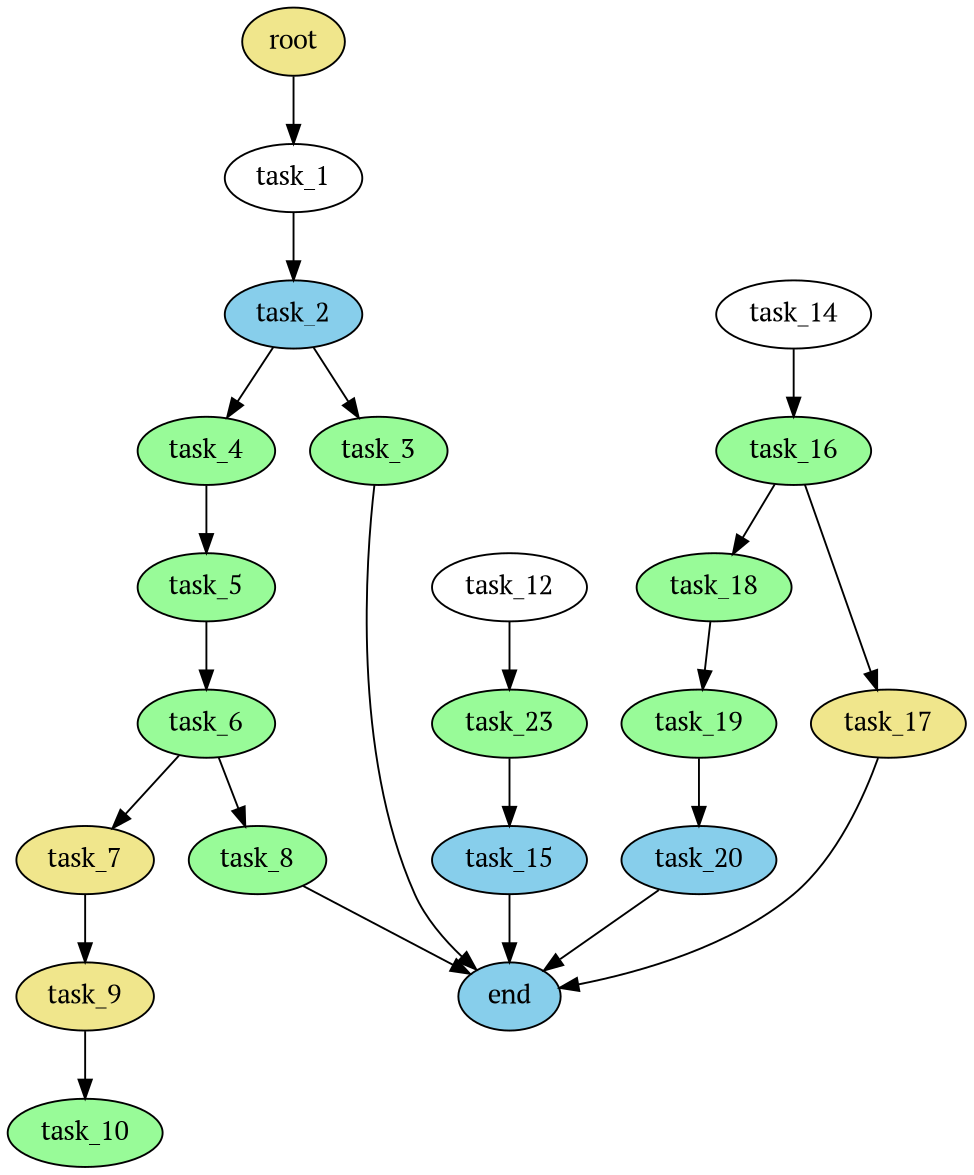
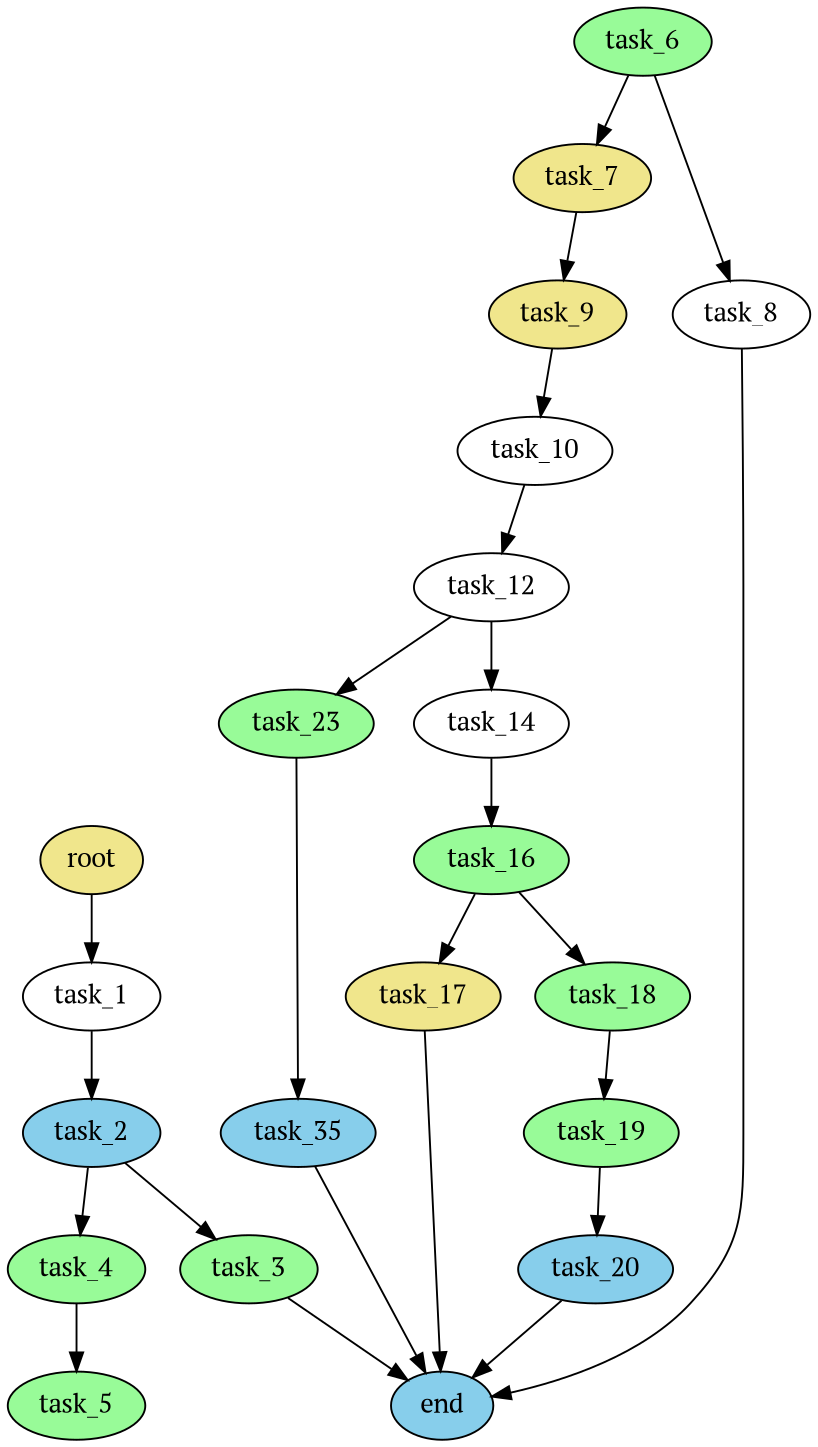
edge "task_10" -> "task_12": added
edge "task_5" -> "task_6": removed
edge "task_12" -> "task_14": added
node "task_8": fillcolor palegreen -> white
node "task_15": label "task_15" -> "task_35"
node "task_10": fillcolor palegreen -> white
